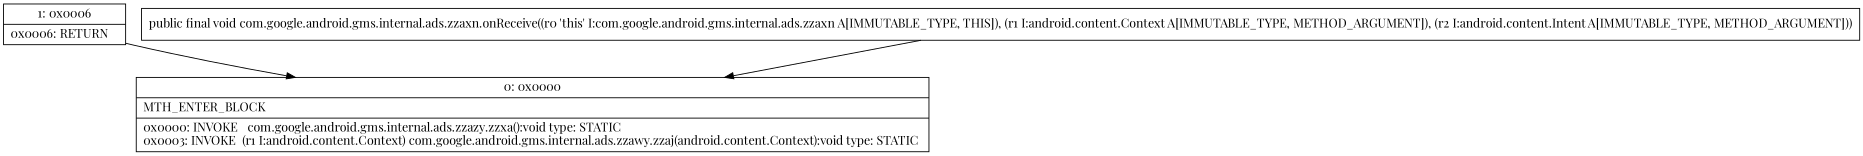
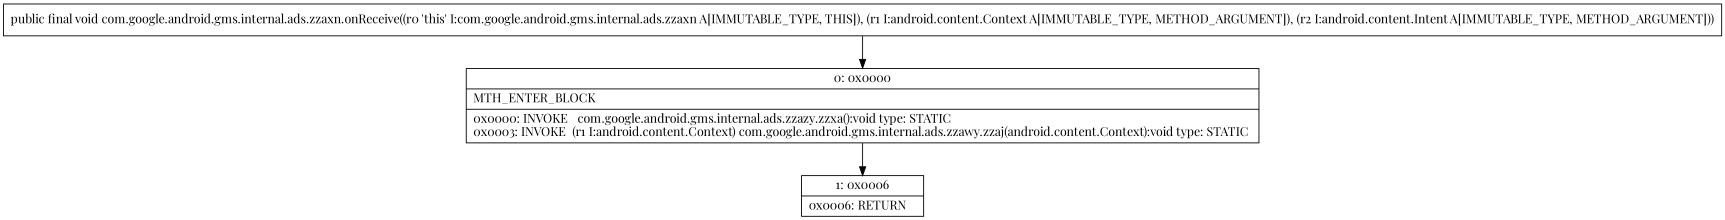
edge "1: 0x0006" -> "0: 0x0000": reversed
